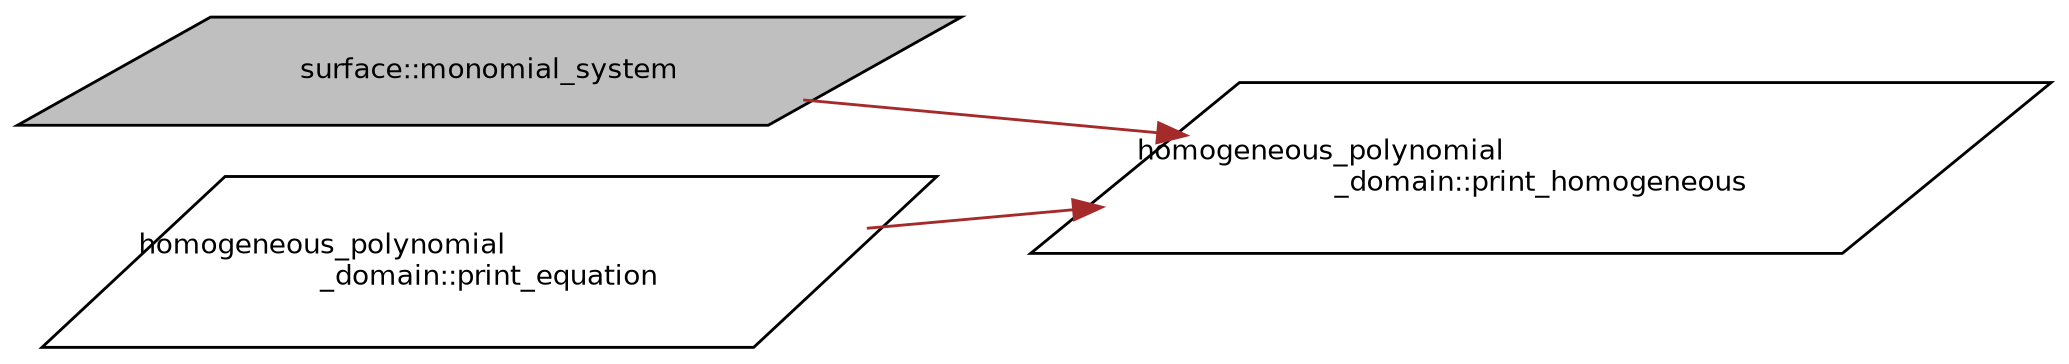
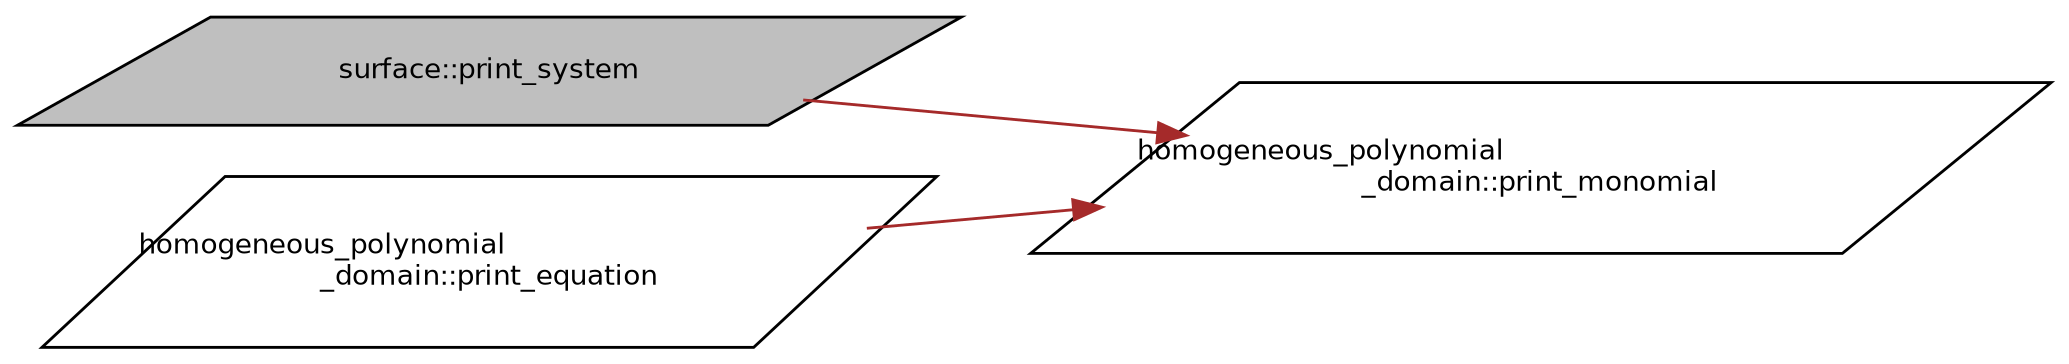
node "surface::monomial_system": label "surface::monomial_system" -> "surface::print_system"
node "homogeneous_polynomial _domain::print_homogeneous": label "homogeneous_polynomial _domain::print_homogeneous" -> "homogeneous_polynomial _domain::print_monomial"
